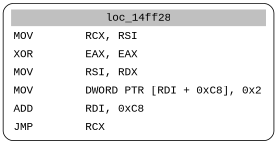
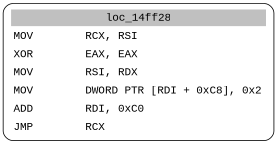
node "loc_14ff28": text "ADD        RDI, 0xC8" -> "ADD        RDI, 0xC0"
